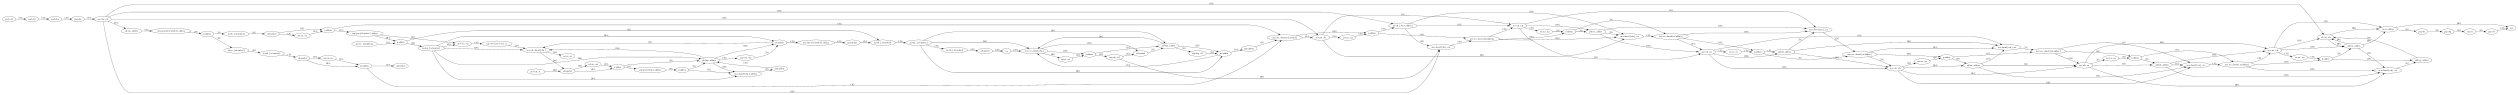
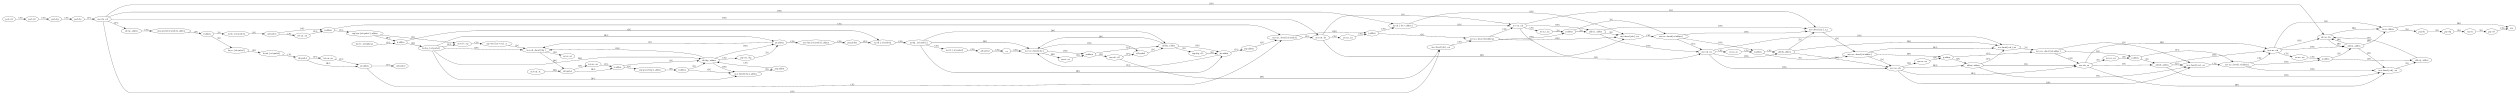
edge "lea rdx , [ rbx + address ]" -> "mov dword [ rbx ] , eax": removed, label "CFG"
